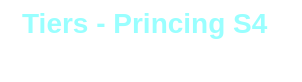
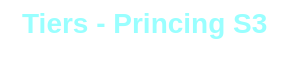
node "Tiers - Princing S4": label "Tiers - Princing S4" -> "Tiers - Princing S3"
